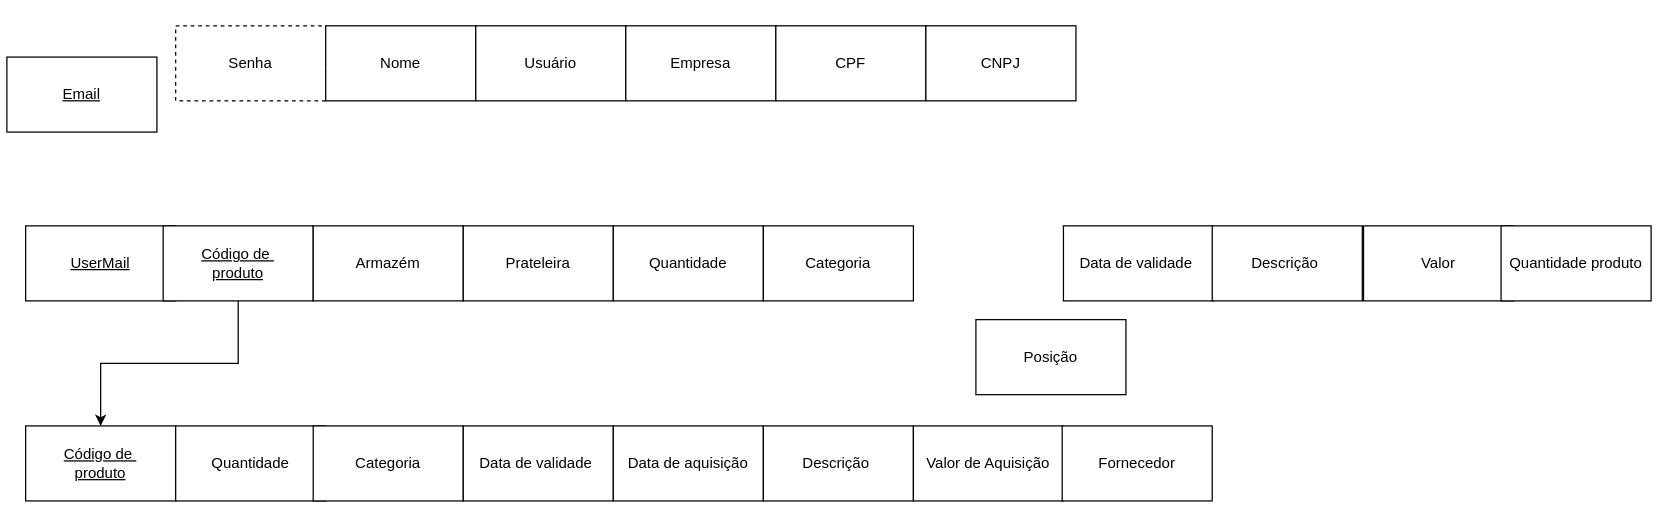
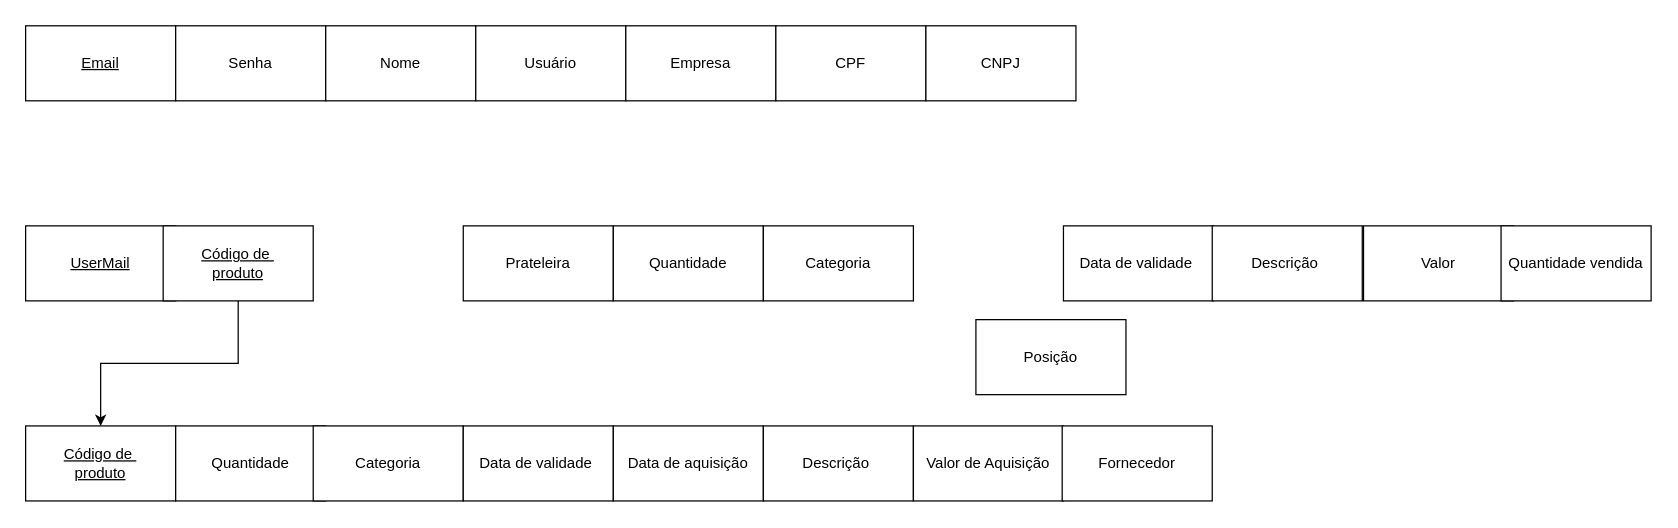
node "Senha": style dashed -> solid
node "Email": moved (82, 94) -> (101, 63)
node "Armazém": removed
node "Quantidade produto": label "Quantidade produto" -> "Quantidade vendida"
